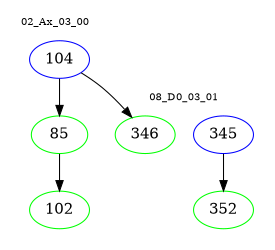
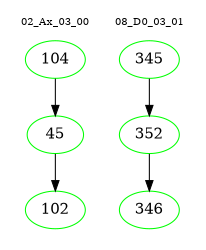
node "104": color blue -> green
edge "104" -> "346": now "352" -> "346"
node "85": label "85" -> "45"
node "345": color blue -> green
